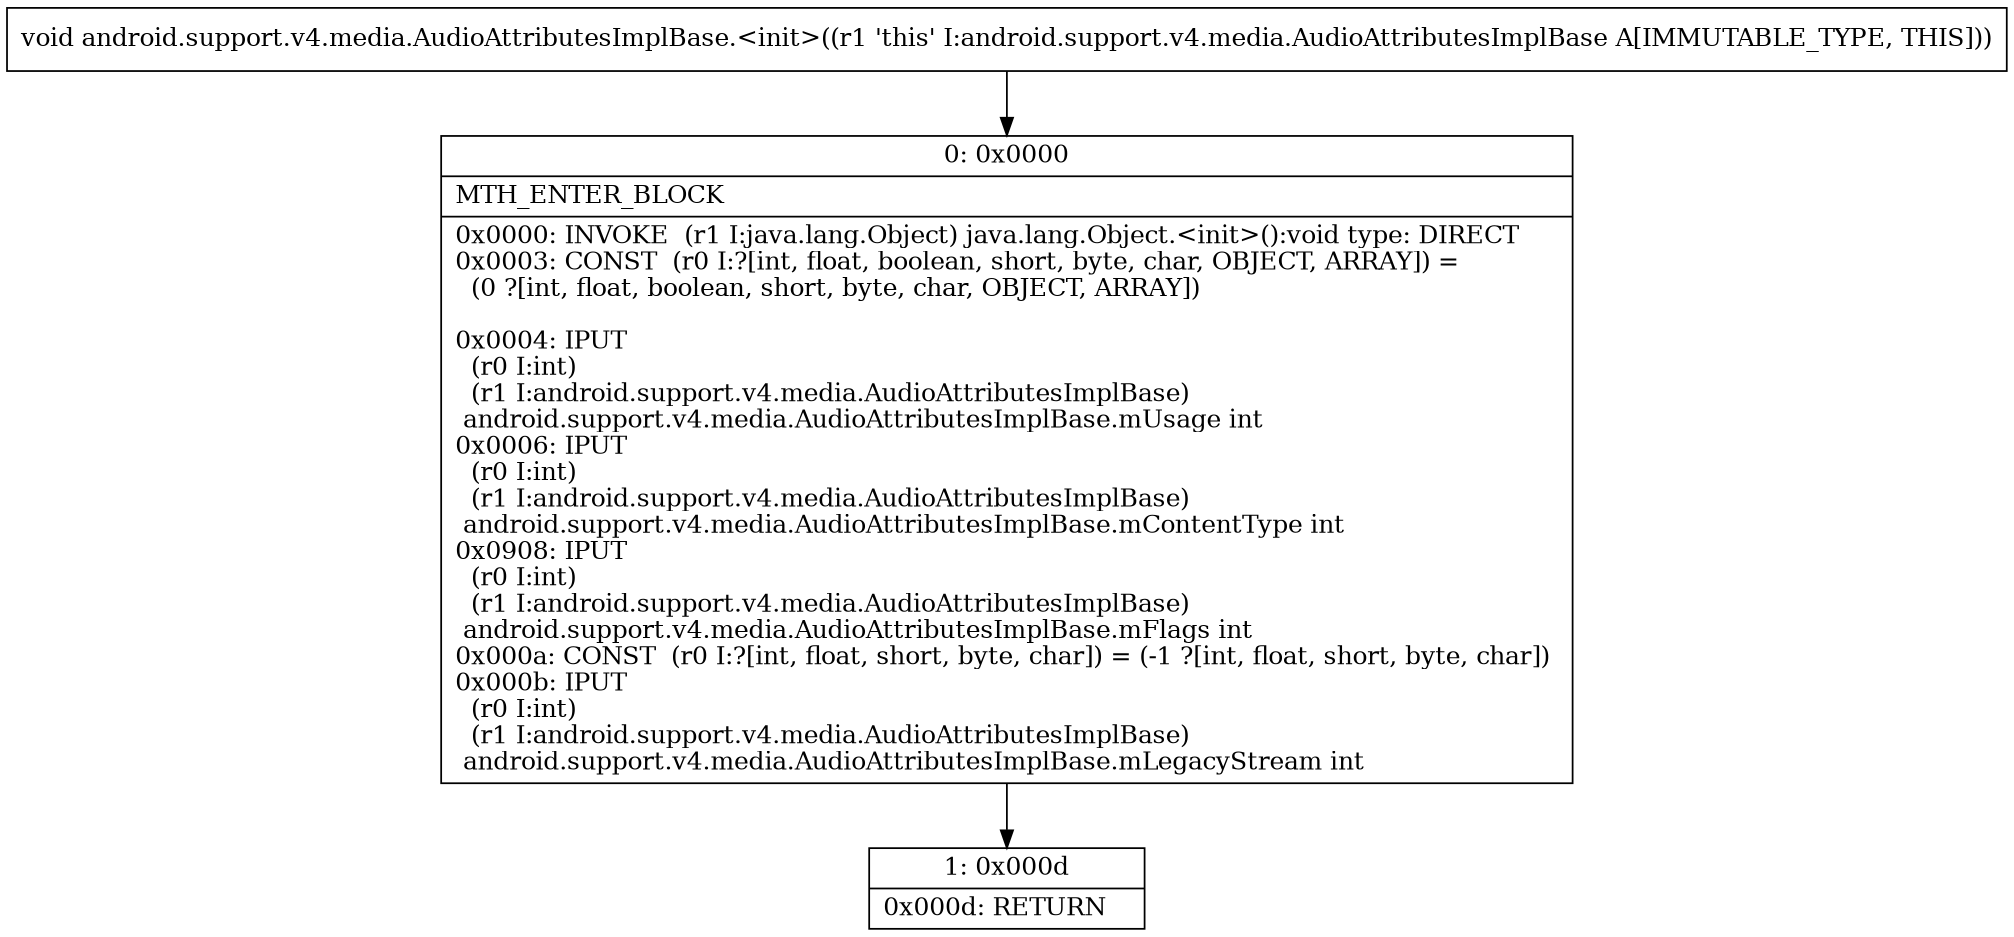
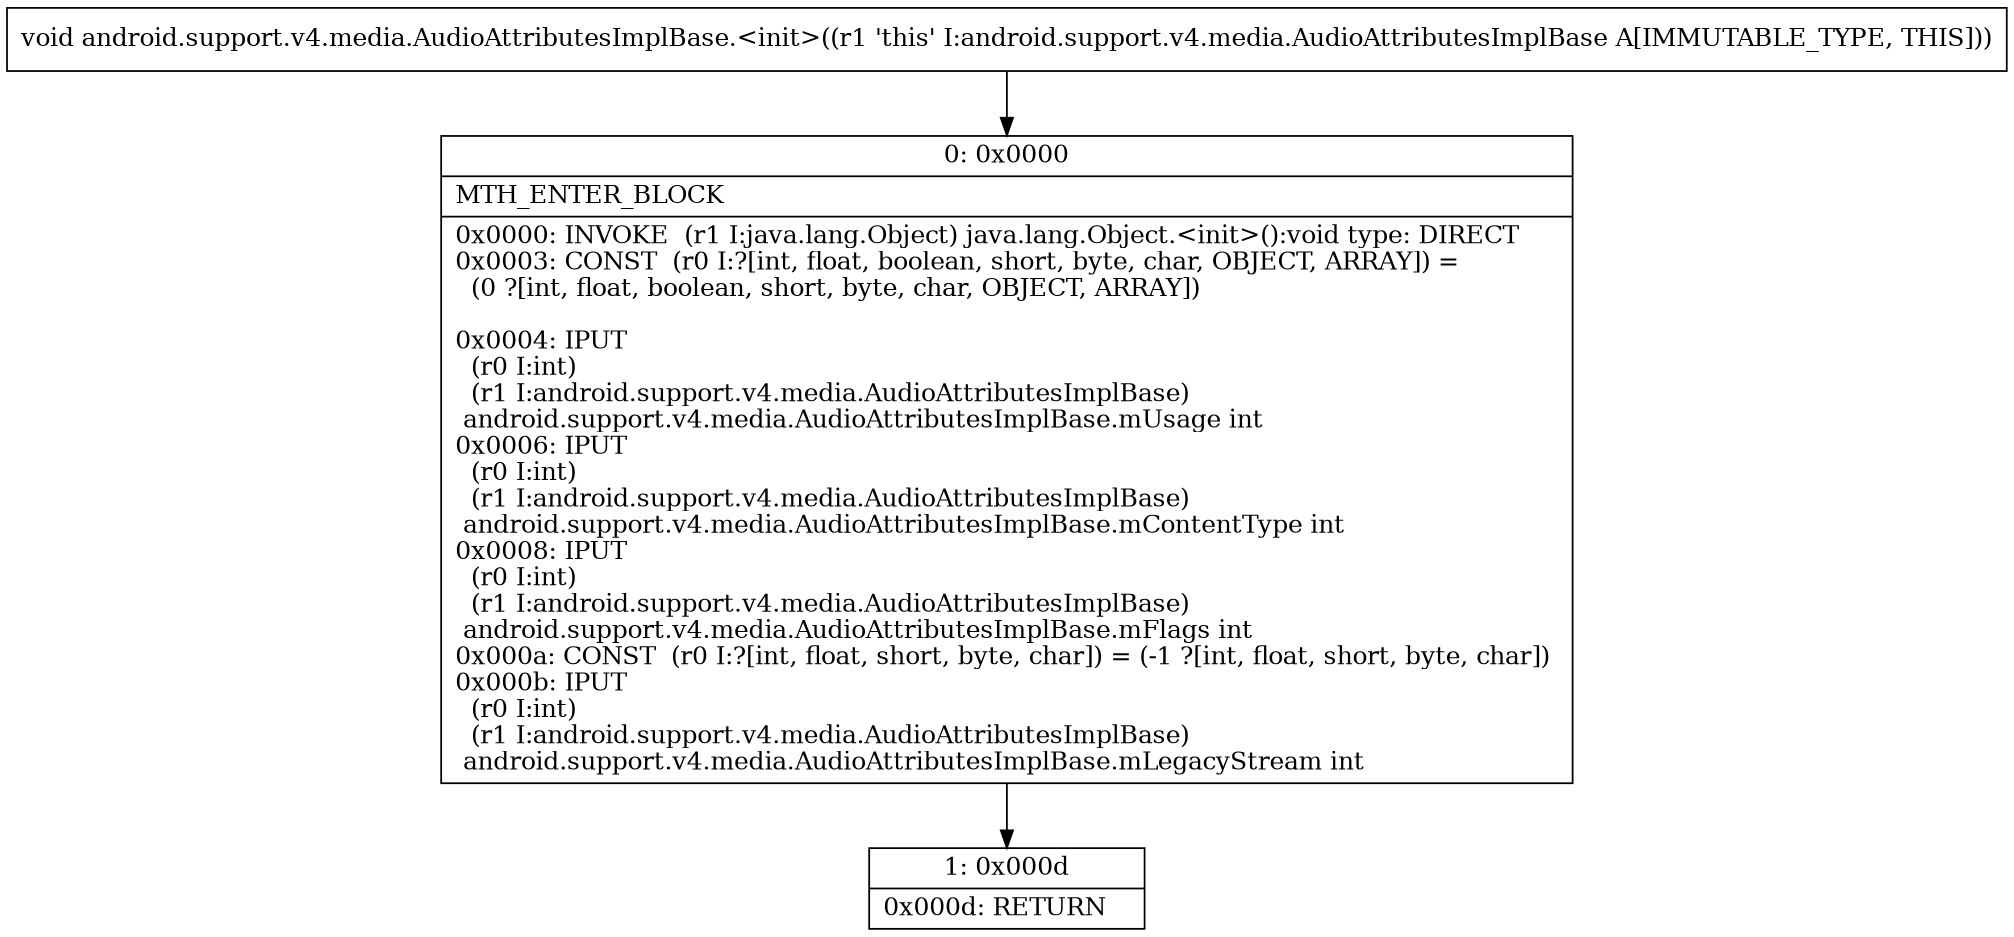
node "0: 0x0000": text "0x0908: IPUT" -> "0x0008: IPUT"
